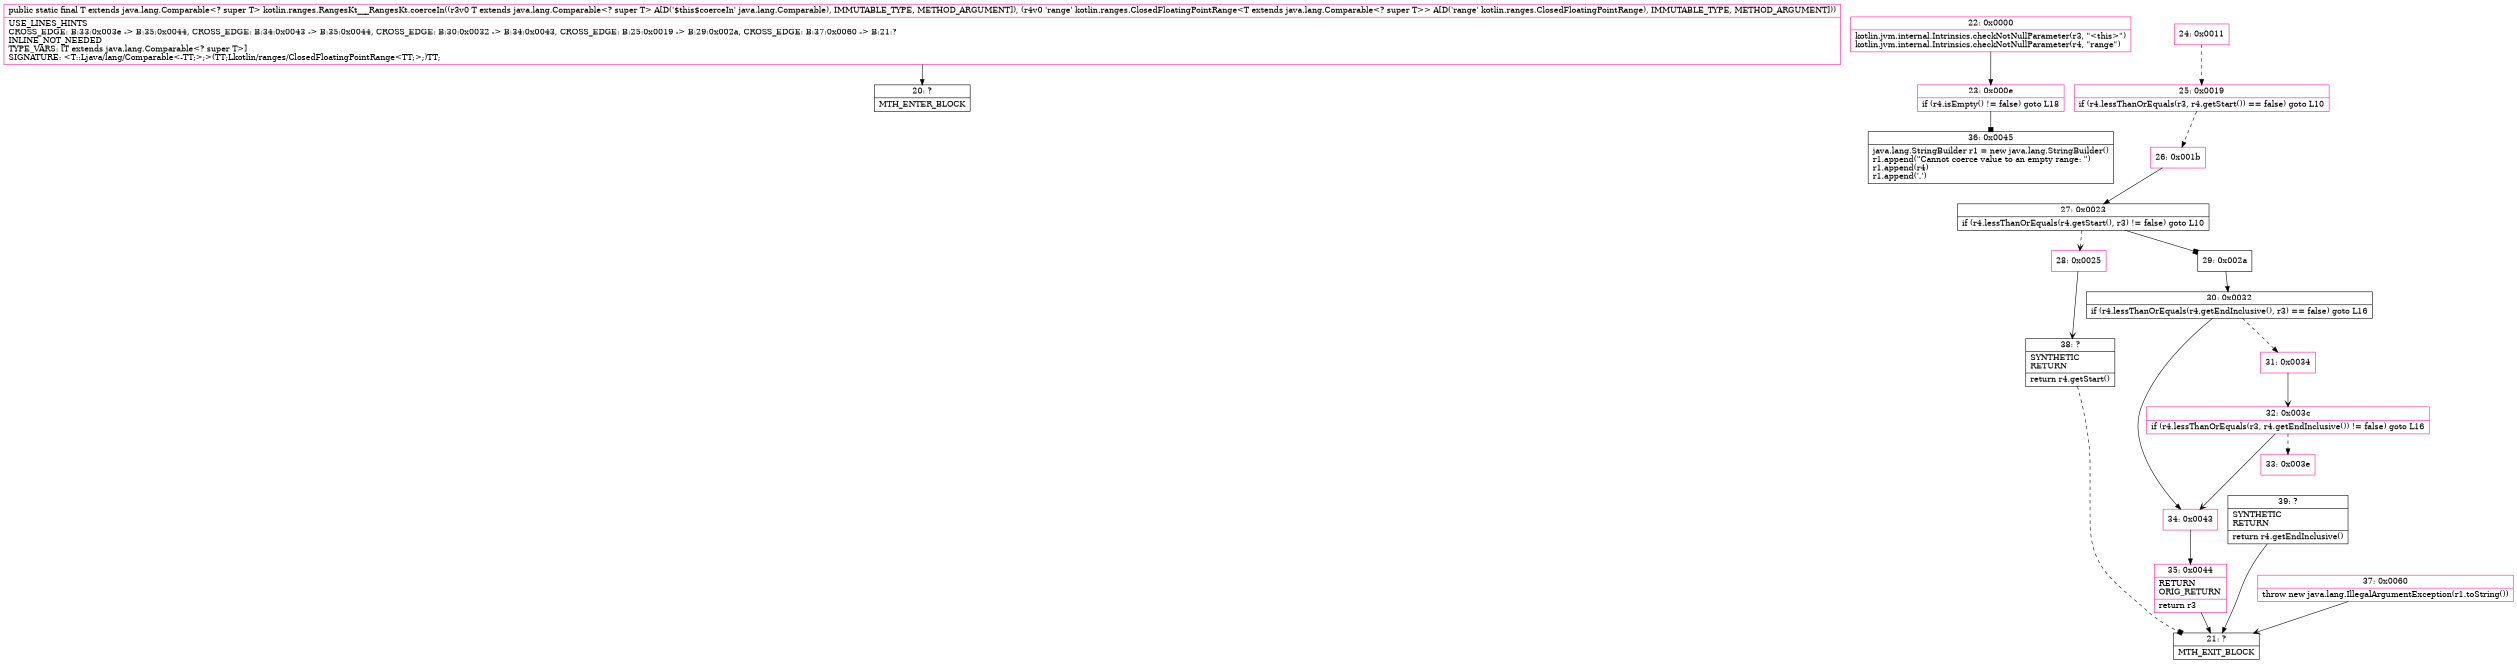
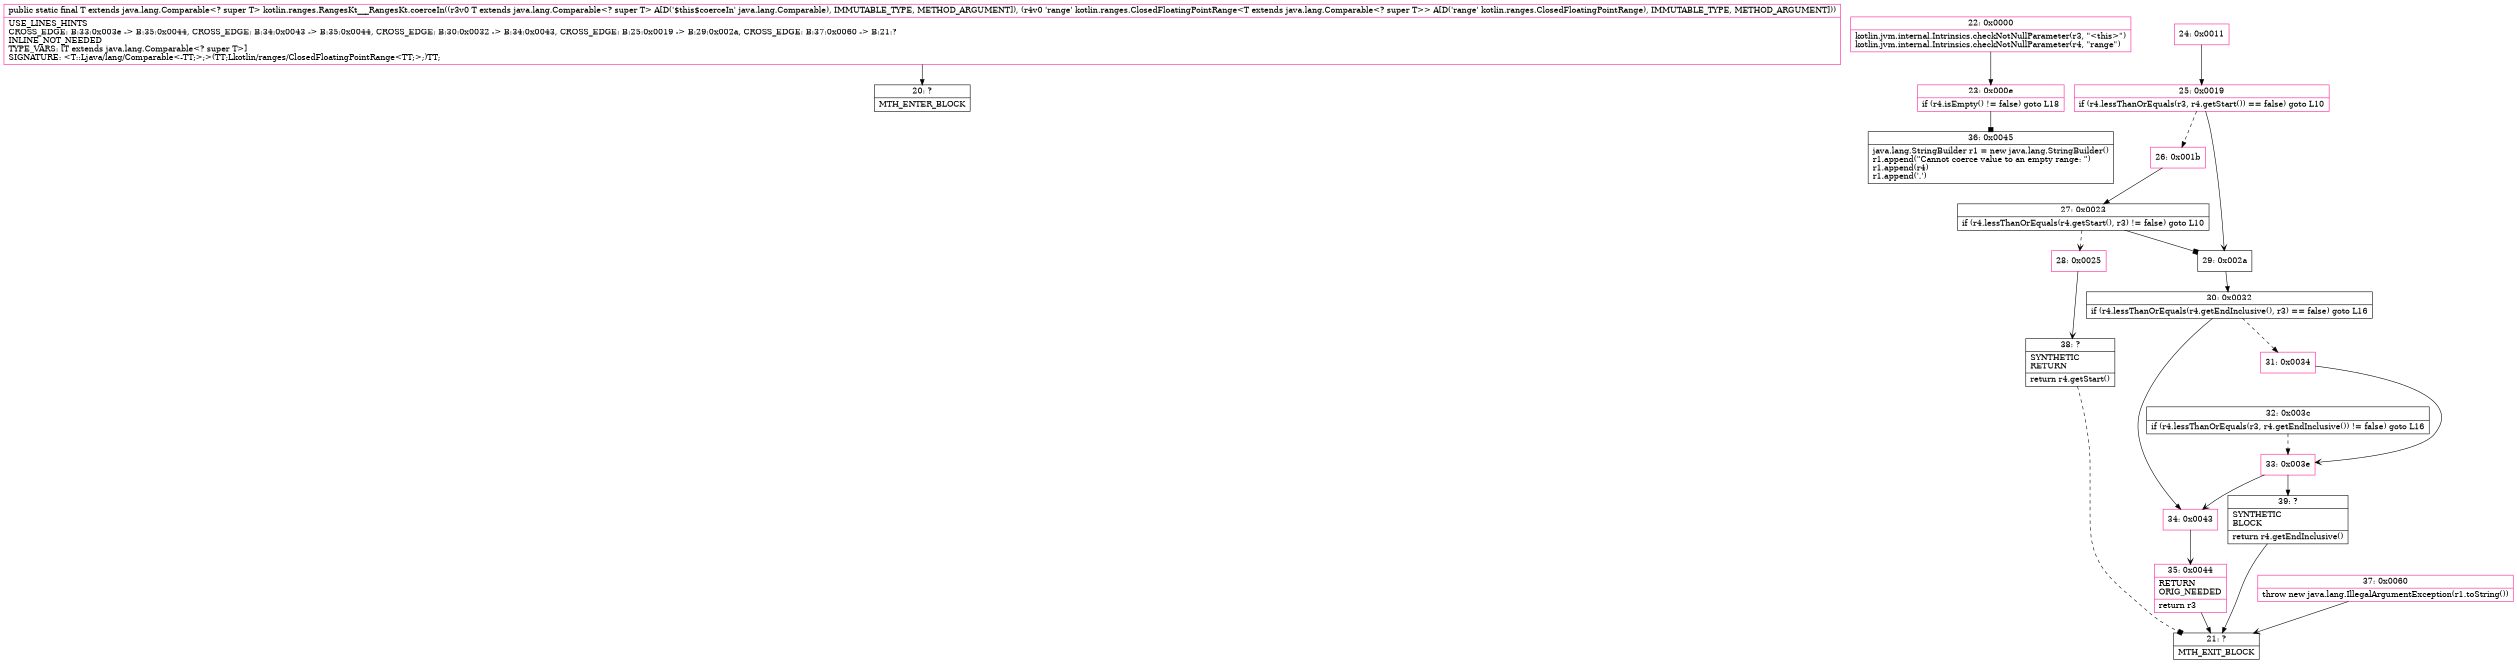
edge "24: 0x0011" -> "25: 0x0019": style dashed -> solid
edge "25: 0x0019" -> "29: 0x002a": added
edge "31: 0x0034" -> "32: 0x003c": now "31: 0x0034" -> "33: 0x003e"
node "32: 0x003c": color deeppink -> black
edge "32: 0x003c" -> "34: 0x0043": now "33: 0x003e" -> "34: 0x0043"
edge "33: 0x003e" -> "39: ?": added
node "39: ?": text "RETURN" -> "BLOCK"
edge "34: 0x0043" -> "35: 0x0044": arrowhead normal -> vee
node "35: 0x0044": text "ORIG_RETURN" -> "ORIG_NEEDED"
